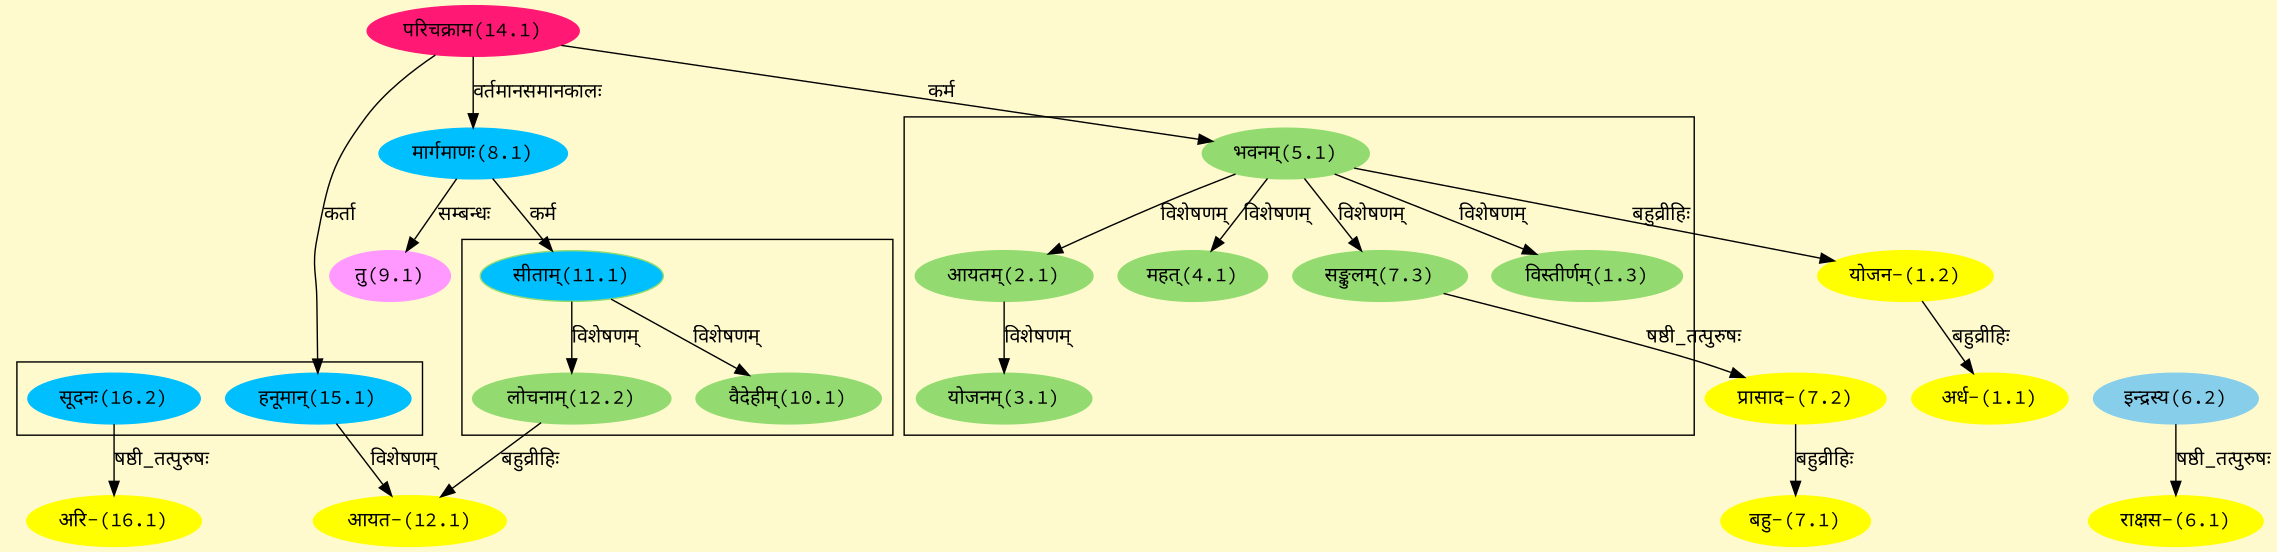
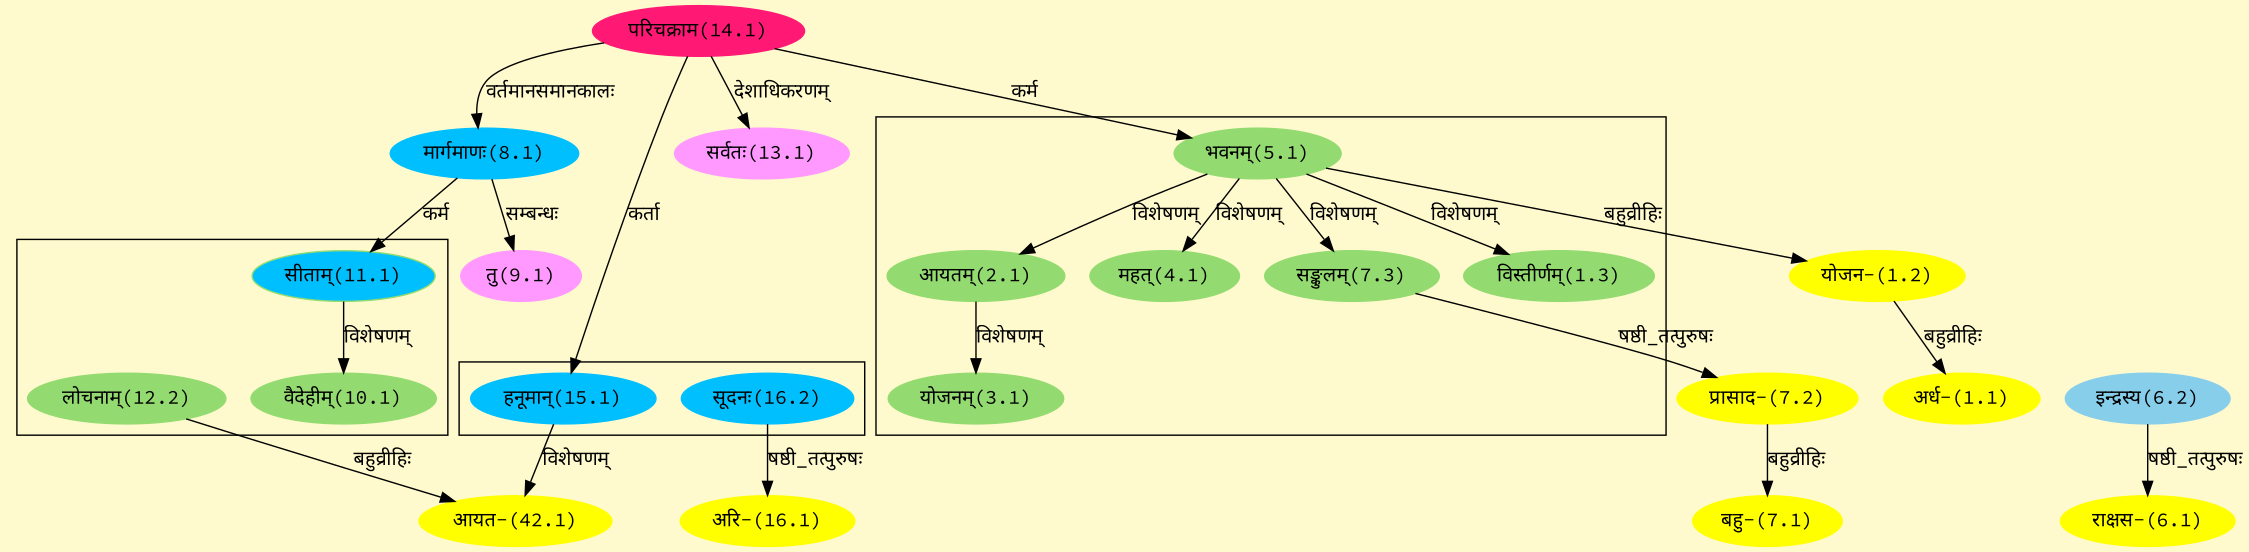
node "सर्वतः(13.1)": added
edge "सीताम्(11.1)" -> "लोचनाम्(12.2)": removed, label "विशेषणम्"
node "आयत-(12.1)": label "आयत-(12.1)" -> "आयत-(42.1)"
